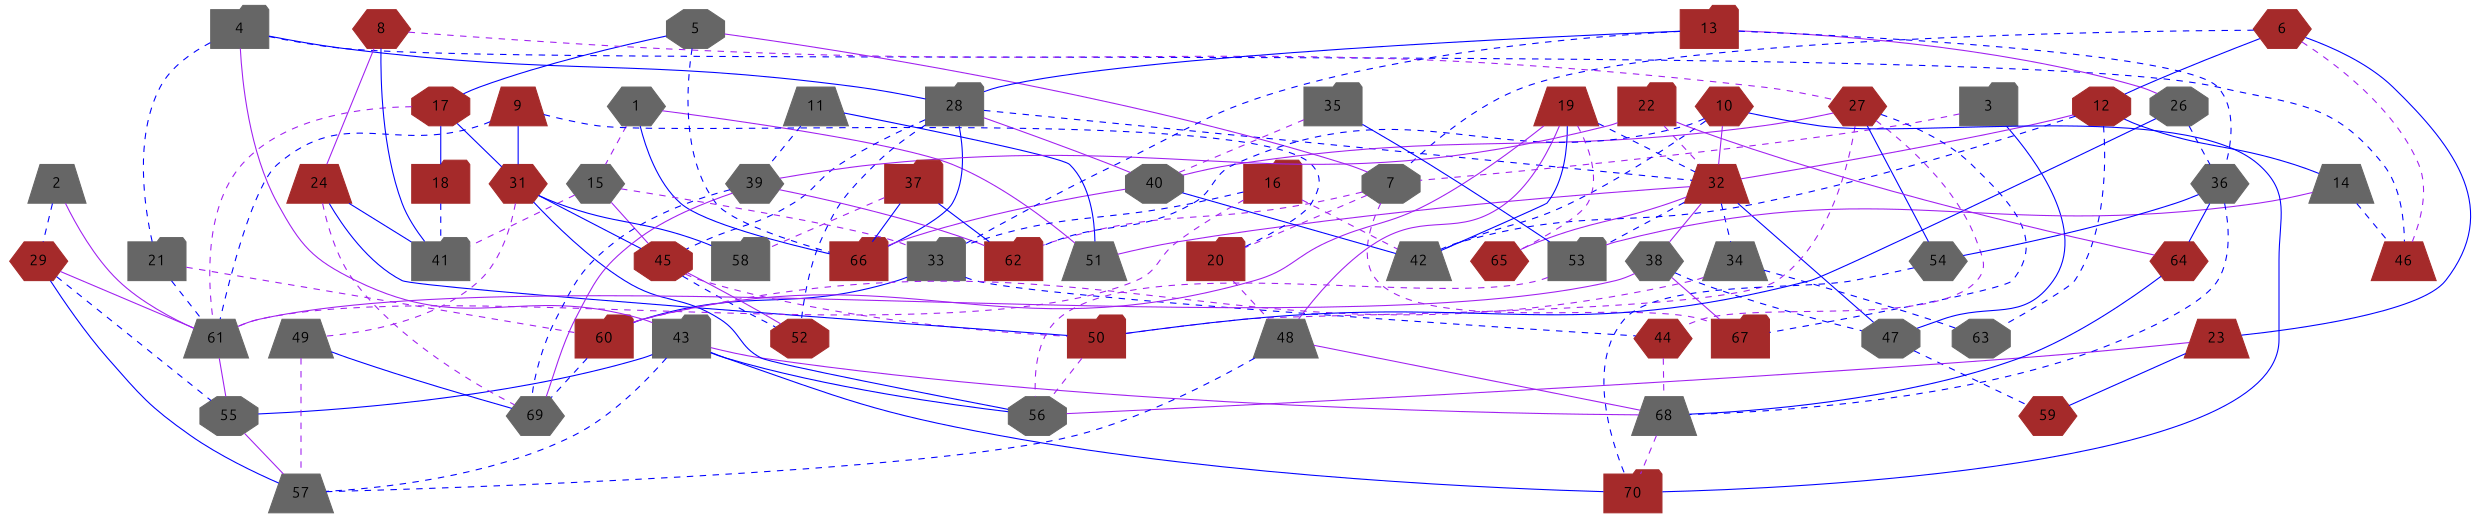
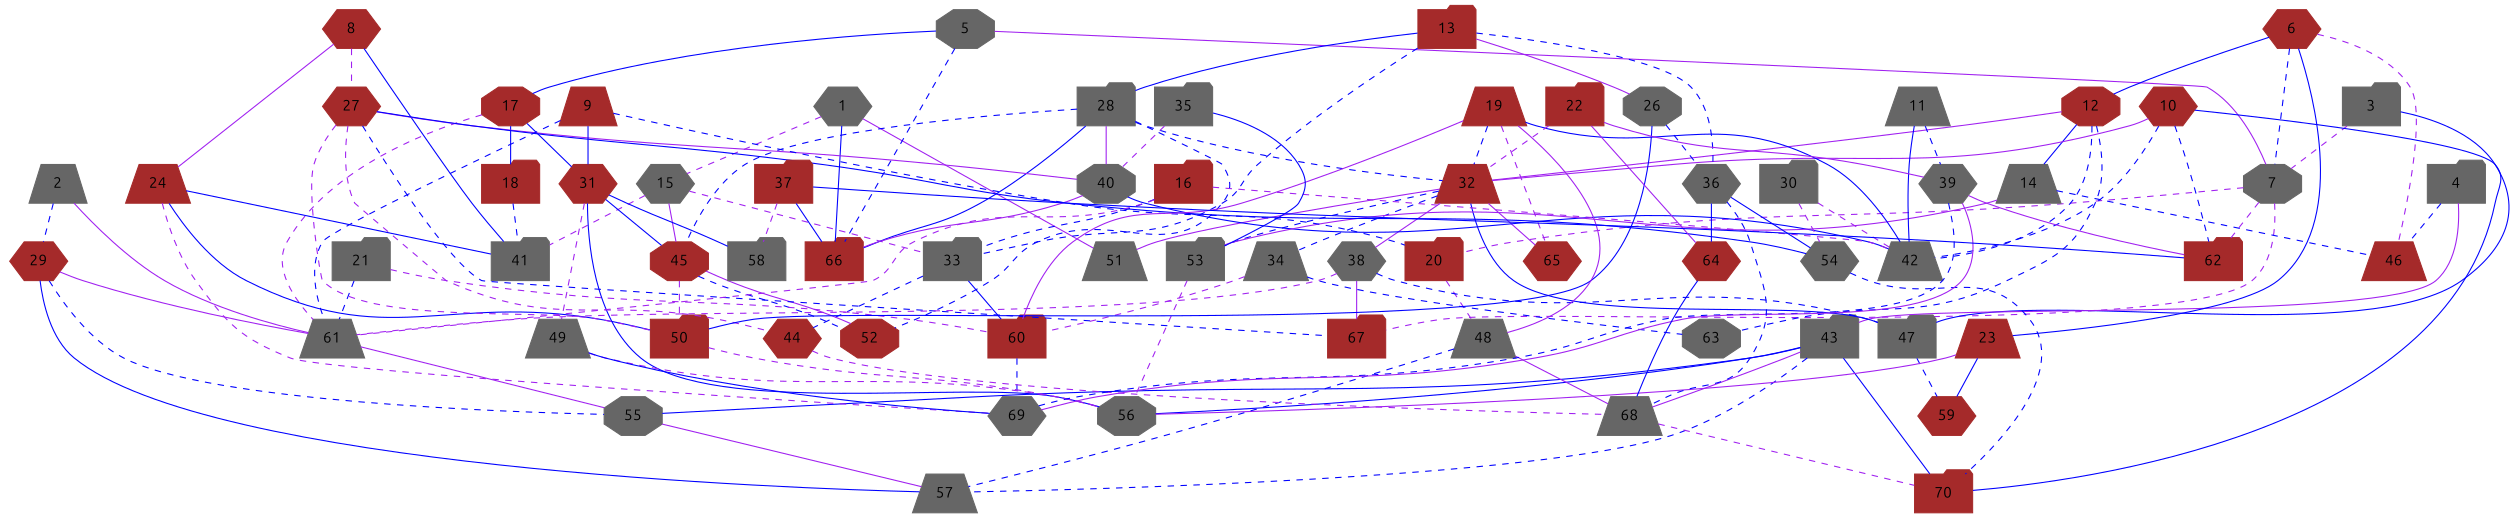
edge "4" -- "28": removed
edge "4" -- "21": removed
edge "11" -- "51": now "11" -- "42"
node "30": added
edge "38" -- "61": style solid -> dashed
node "47": shape octagon -> folder
edge "49" -- "57": now "49" -- "56"
